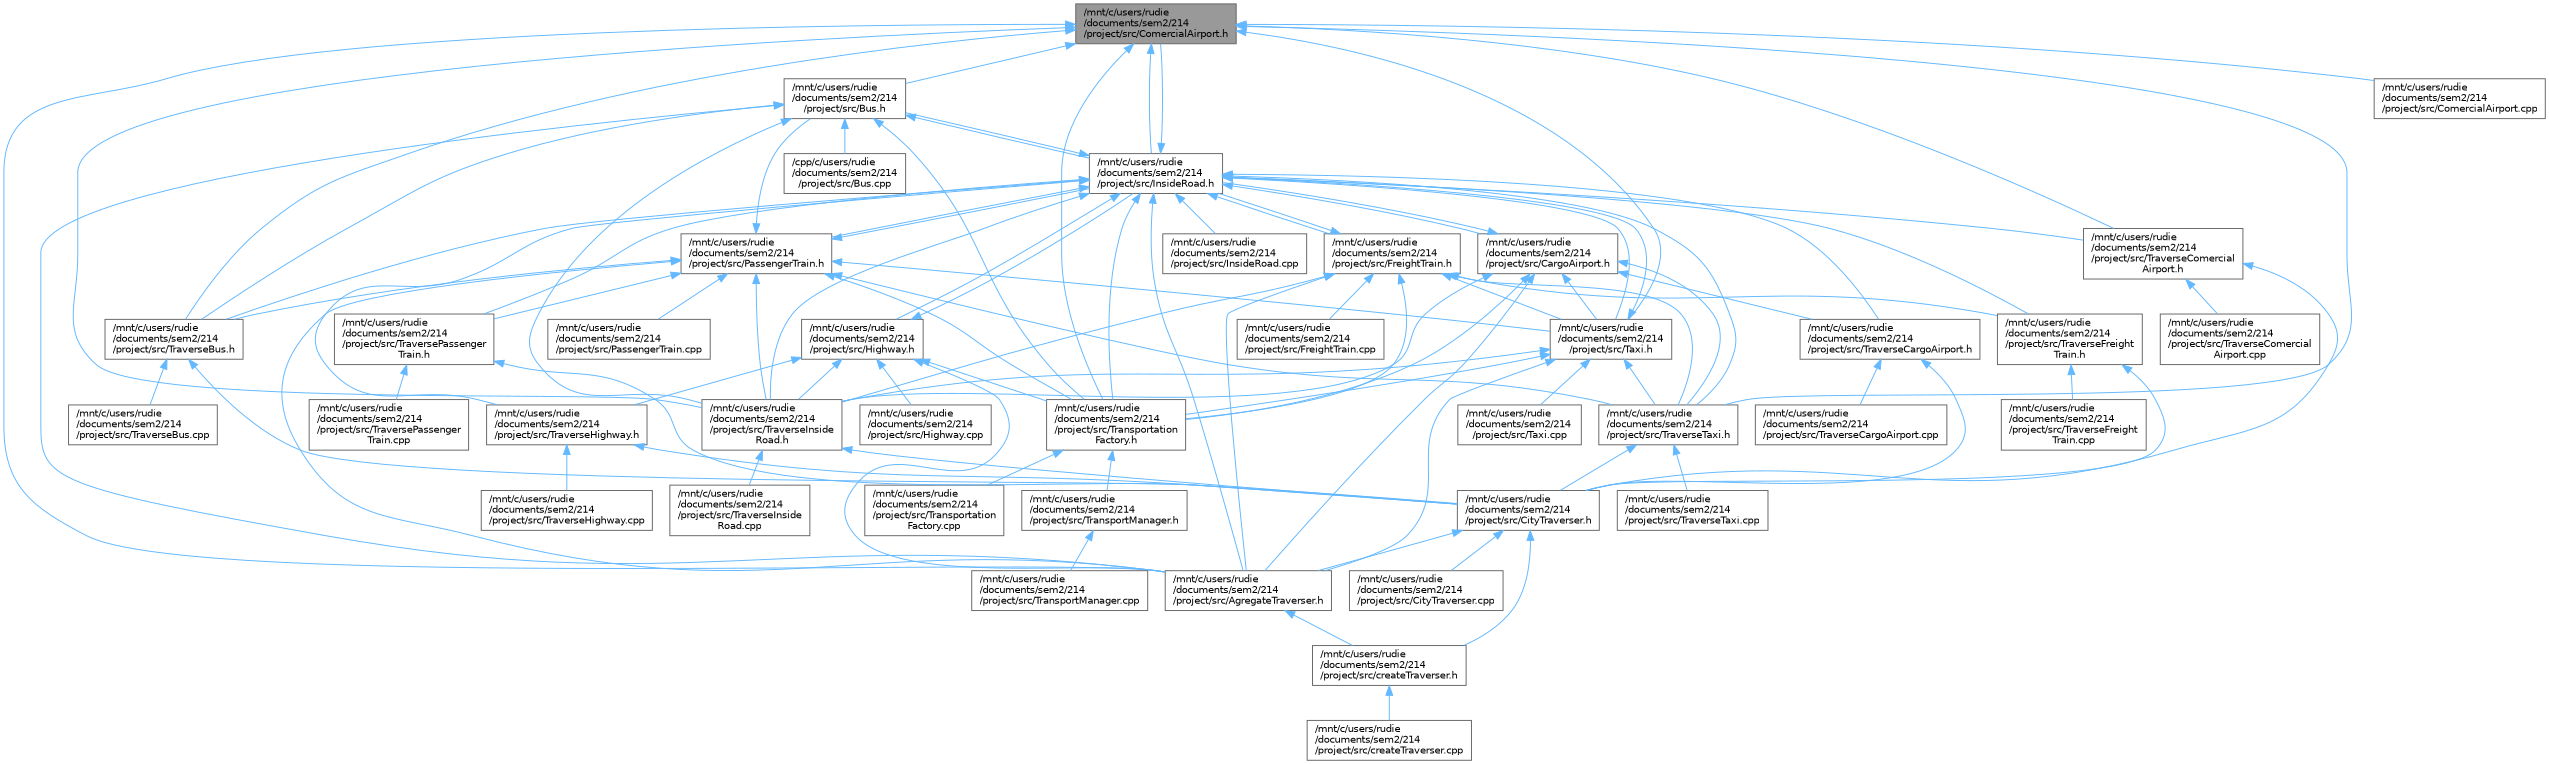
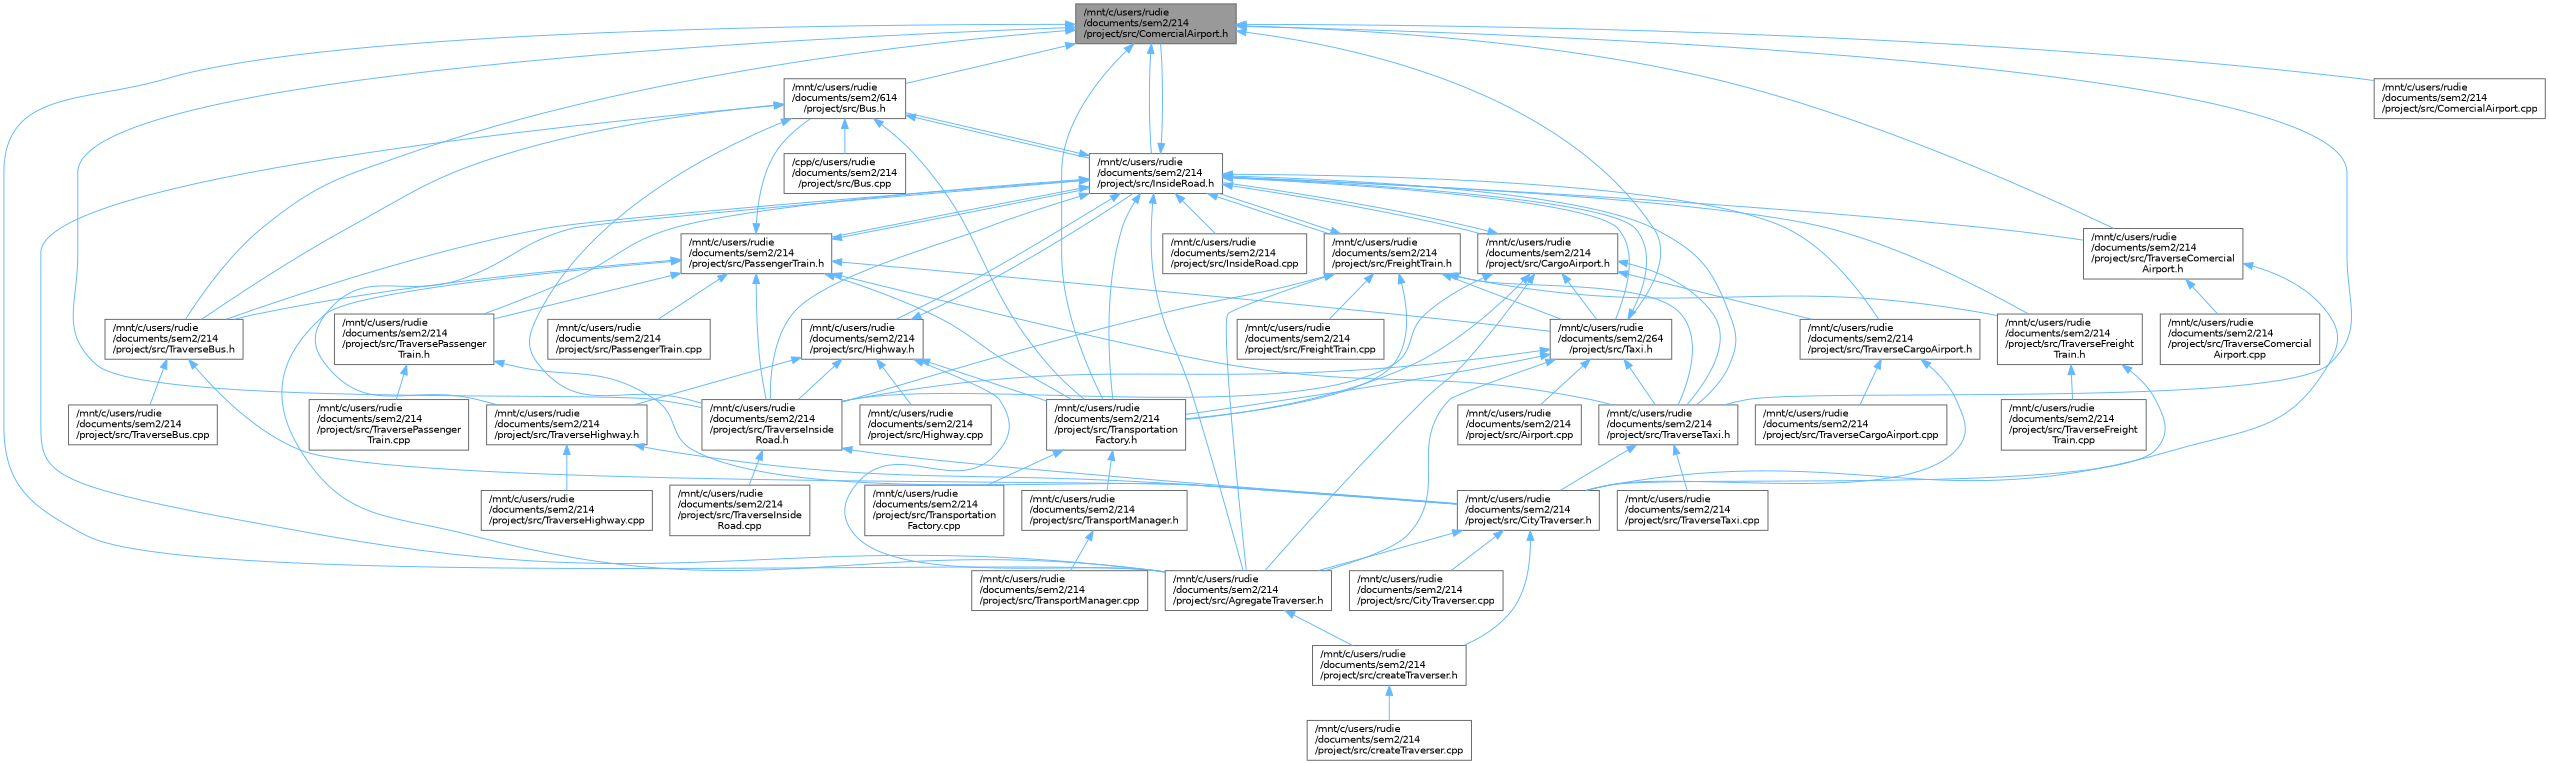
node "/mnt/c/users/rudie /documents/sem2/214 /project/src/Bus.h": label "/mnt/c/users/rudie /documents/sem2/214 /project/src/Bus.h" -> "/mnt/c/users/rudie /documents/sem2/614 /project/src/Bus.h"
node "/mnt/c/users/rudie /documents/sem2/214 /project/src/Taxi.h": label "/mnt/c/users/rudie /documents/sem2/214 /project/src/Taxi.h" -> "/mnt/c/users/rudie /documents/sem2/264 /project/src/Taxi.h"
node "/mnt/c/users/rudie /documents/sem2/214 /project/src/Taxi.cpp": label "/mnt/c/users/rudie /documents/sem2/214 /project/src/Taxi.cpp" -> "/mnt/c/users/rudie /documents/sem2/214 /project/src/Airport.cpp"
